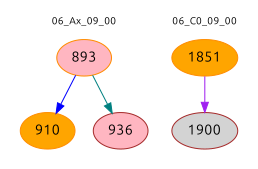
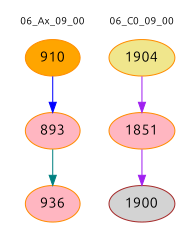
node "1904": added
node "1851": fillcolor orange -> lightpink
edge "893" -> "910": reversed
node "936": color brown -> darkorange
